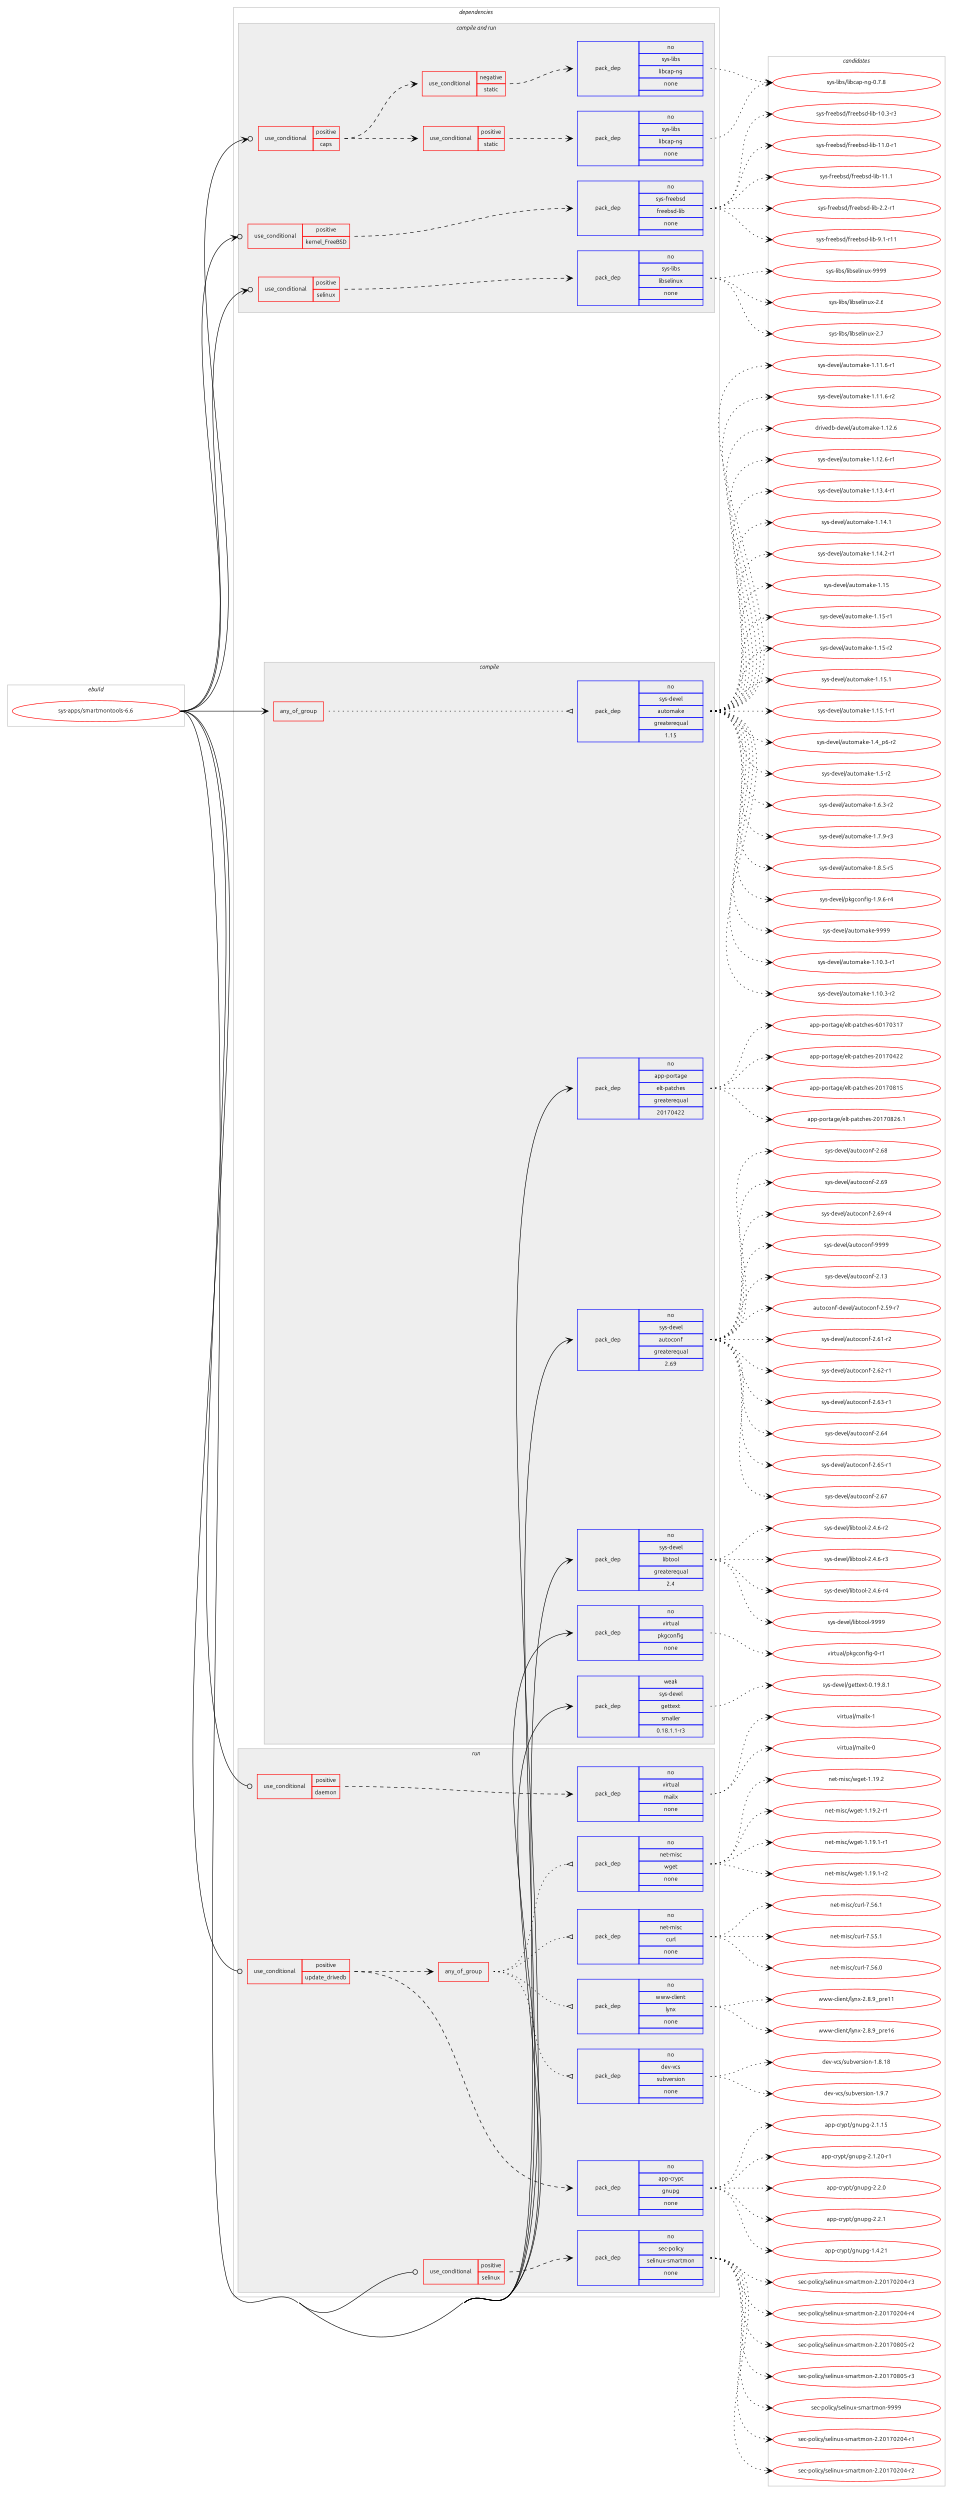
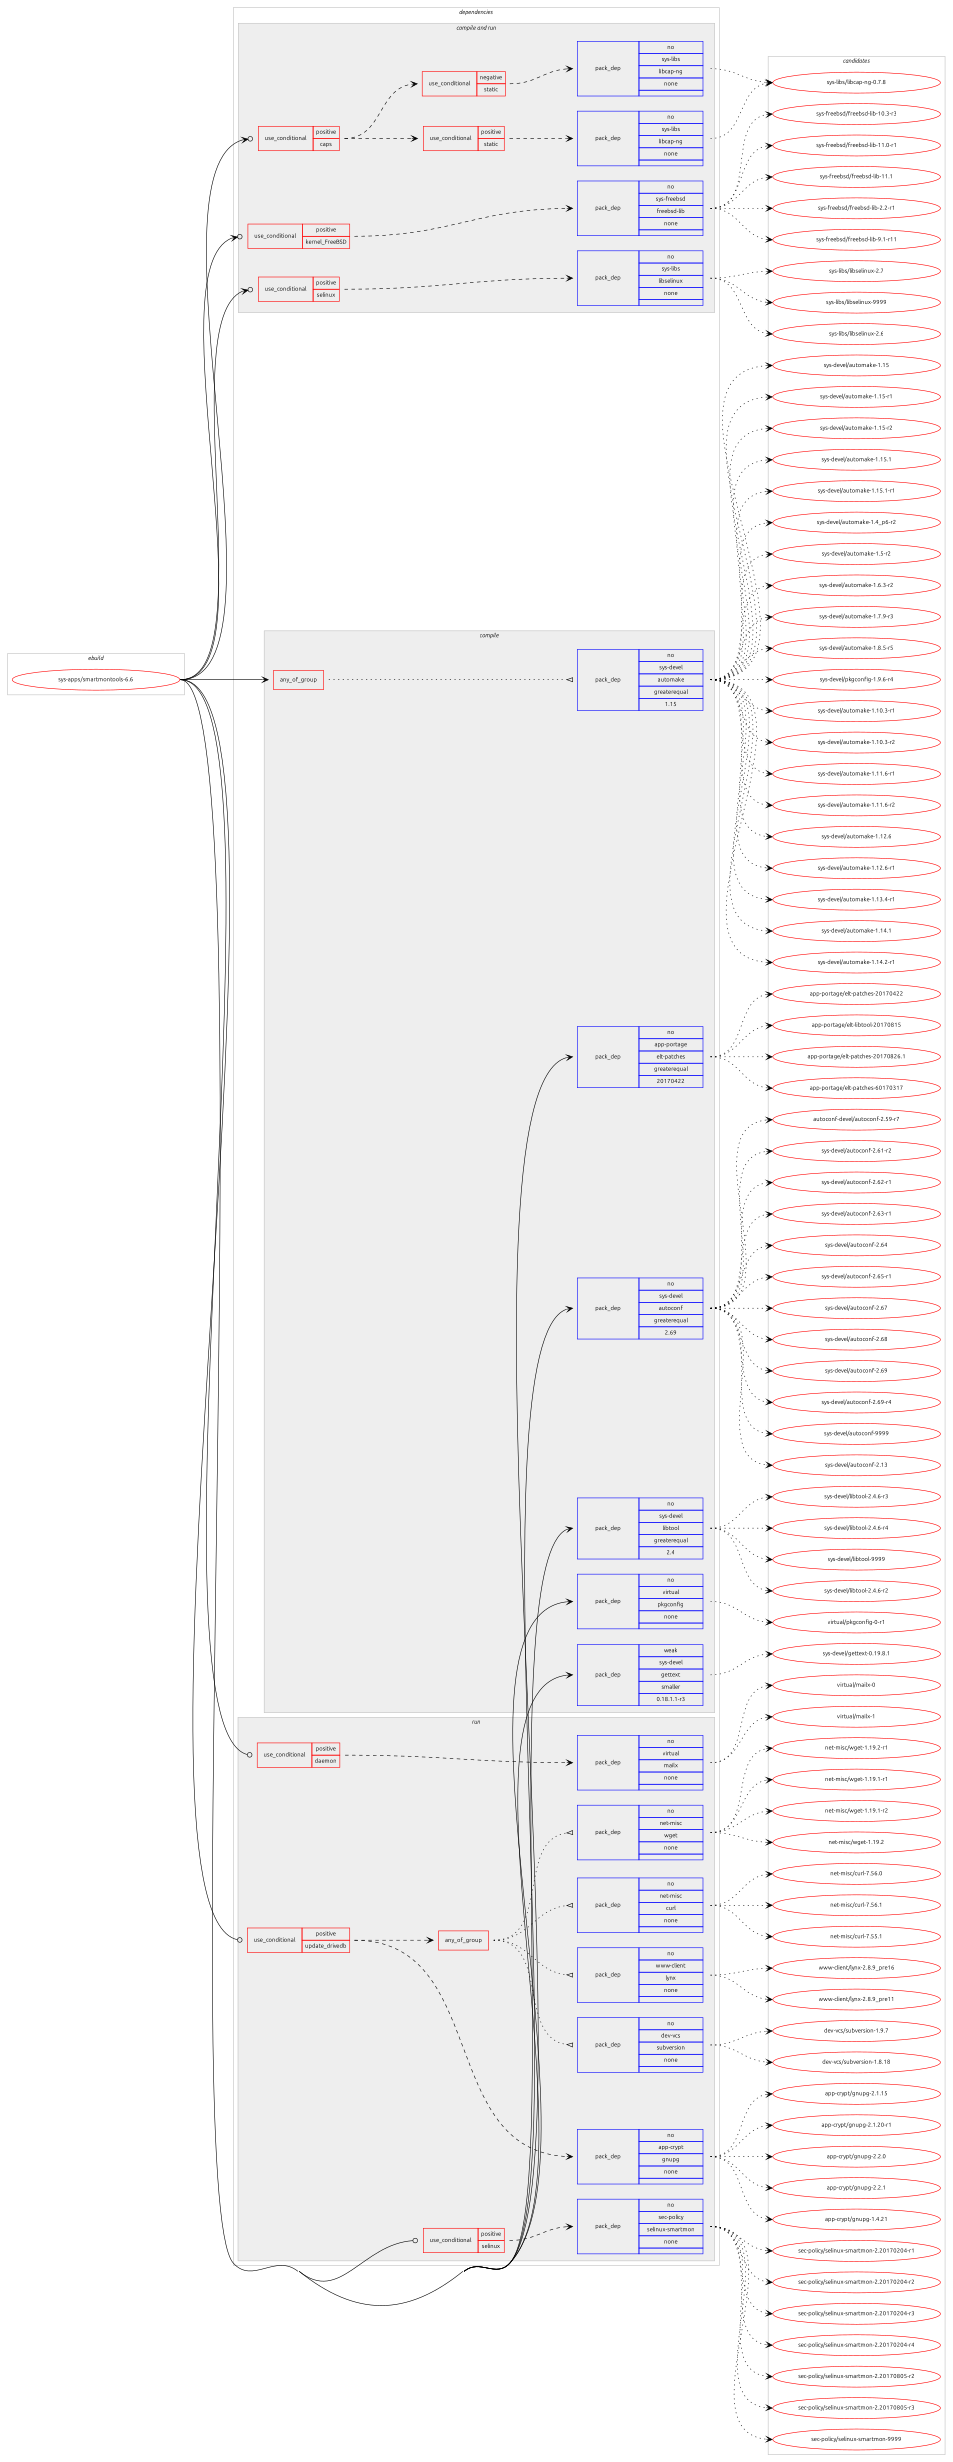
node "drivedb-devel/automake-1.12.6": label "drivedb-devel/automake-1.12.6" -> "sys-devel/automake-1.12.6"
node "sys-devel/automake-9999": removed
node "app-portage/elt-patches-20170815": label "app-portage/elt-patches-20170815" -> "app-portage/elt-libtool-20170815"
